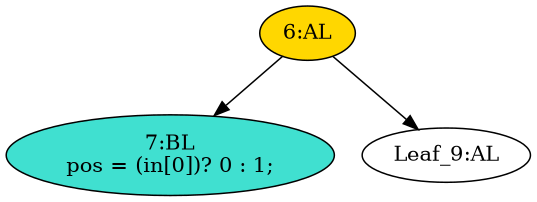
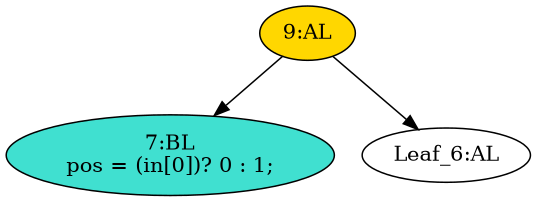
node "6:AL": label "6:AL" -> "9:AL"
node "Leaf_9:AL": label "Leaf_9:AL" -> "Leaf_6:AL"
